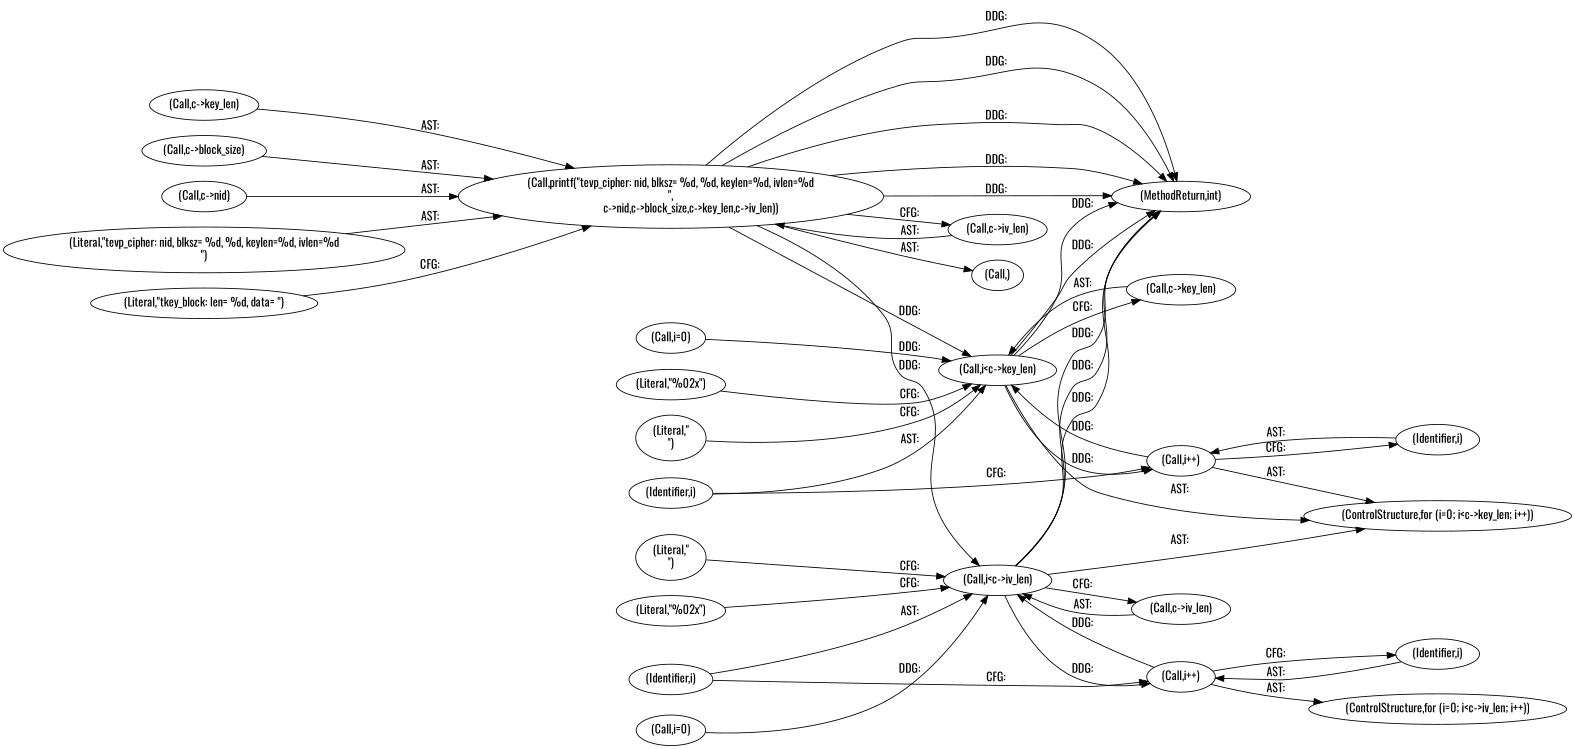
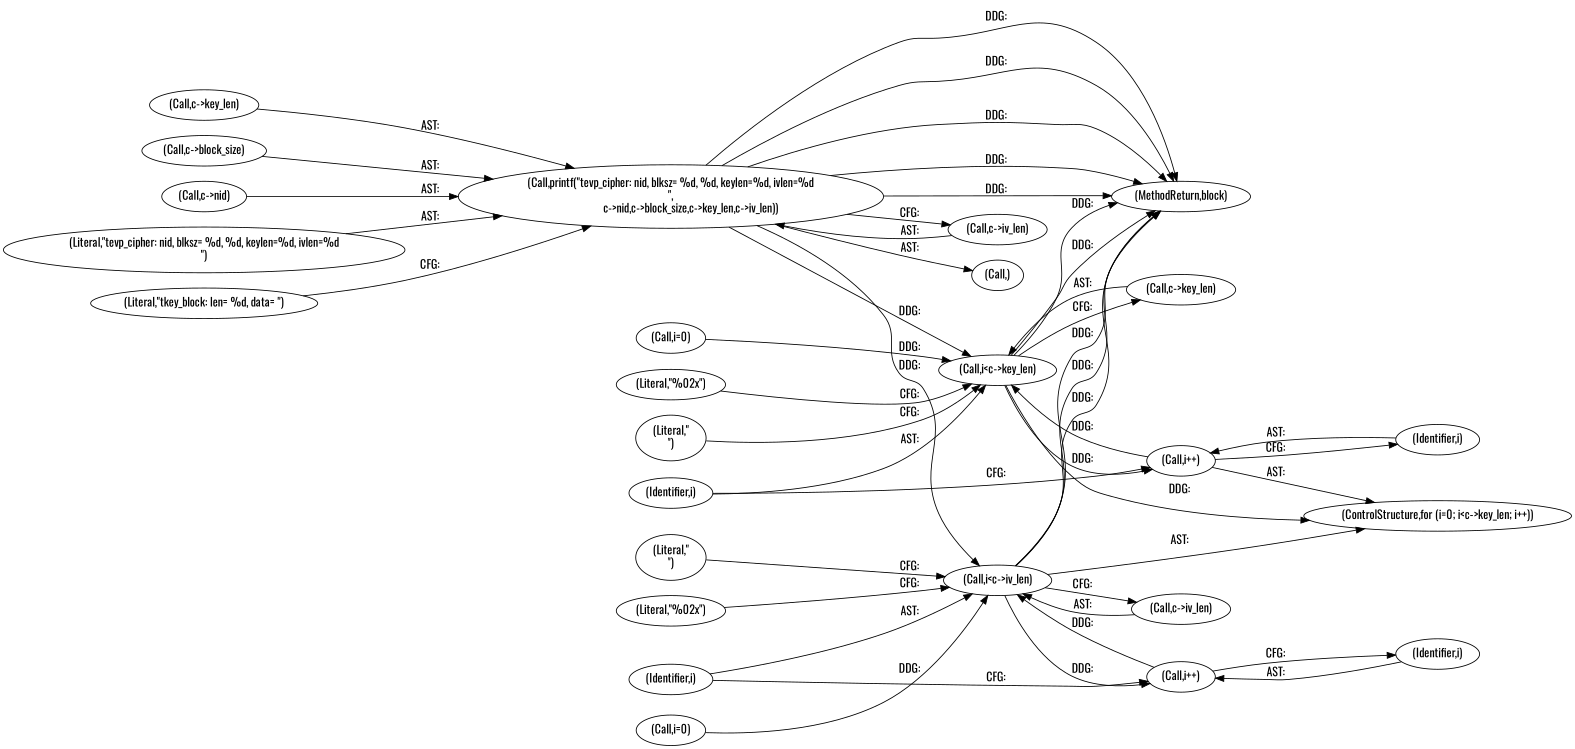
node "(MethodReturn,int)": label "(MethodReturn,int)" -> "(MethodReturn,block)"
edge "(Call,i<c->key_len)" -> "(ControlStructure,for (i=0; i<c->key_len; i++))": label "AST: " -> "DDG: "
node "(ControlStructure,for (i=0; i<c->iv_len; i++))": removed
